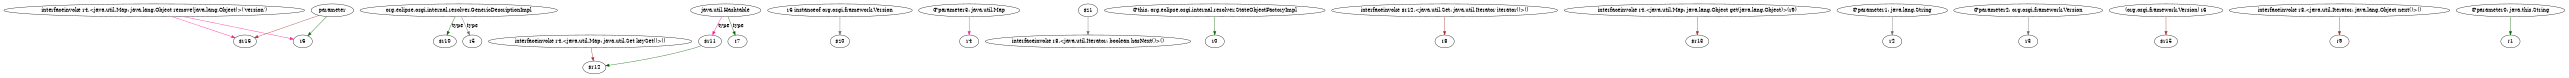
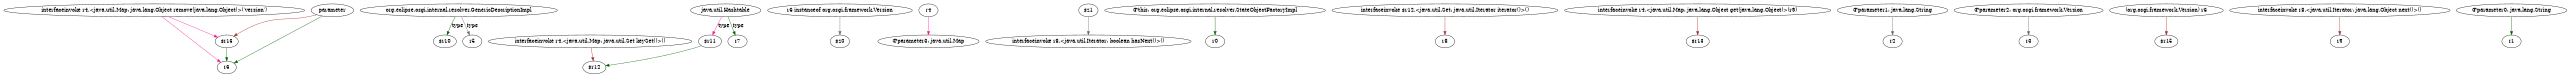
node "@parameter0: java.this.String": label "@parameter0: java.this.String" -> "@parameter0: java.lang.String"
edge "@parameter3: java.util.Map" -> "r4": reversed
edge "$r16" -> "r6": added
